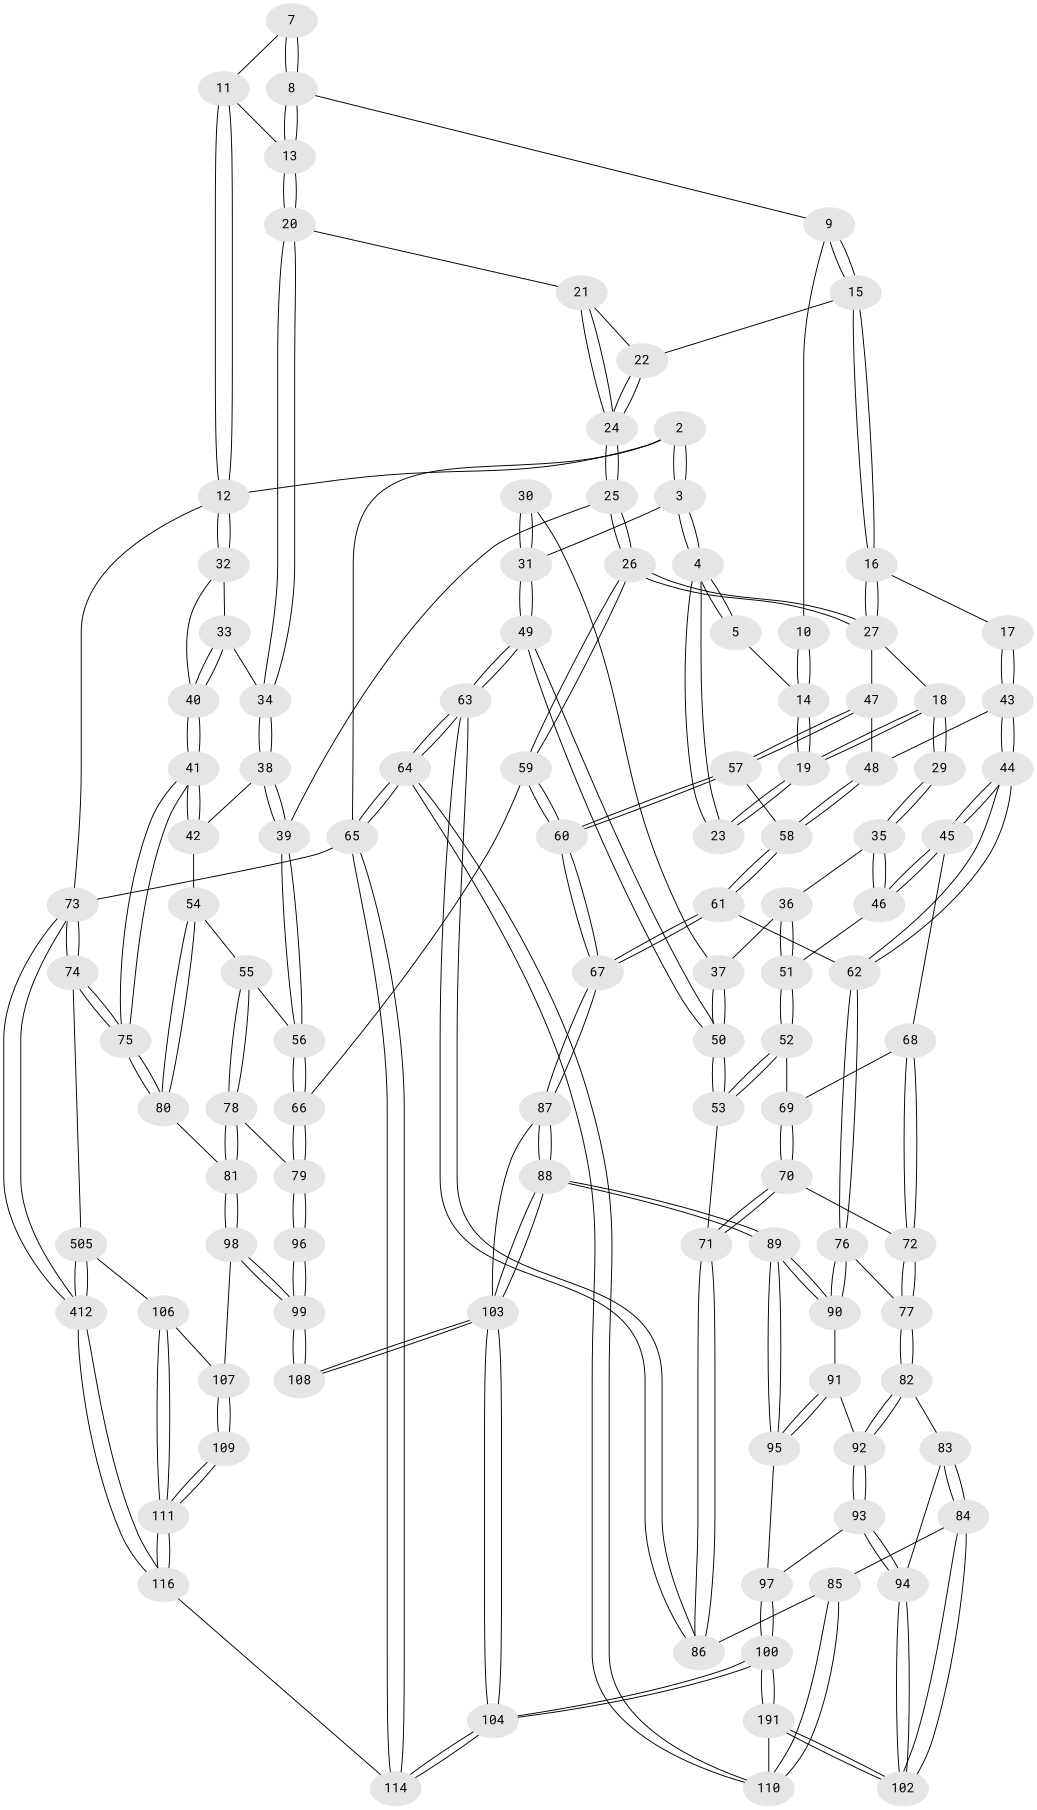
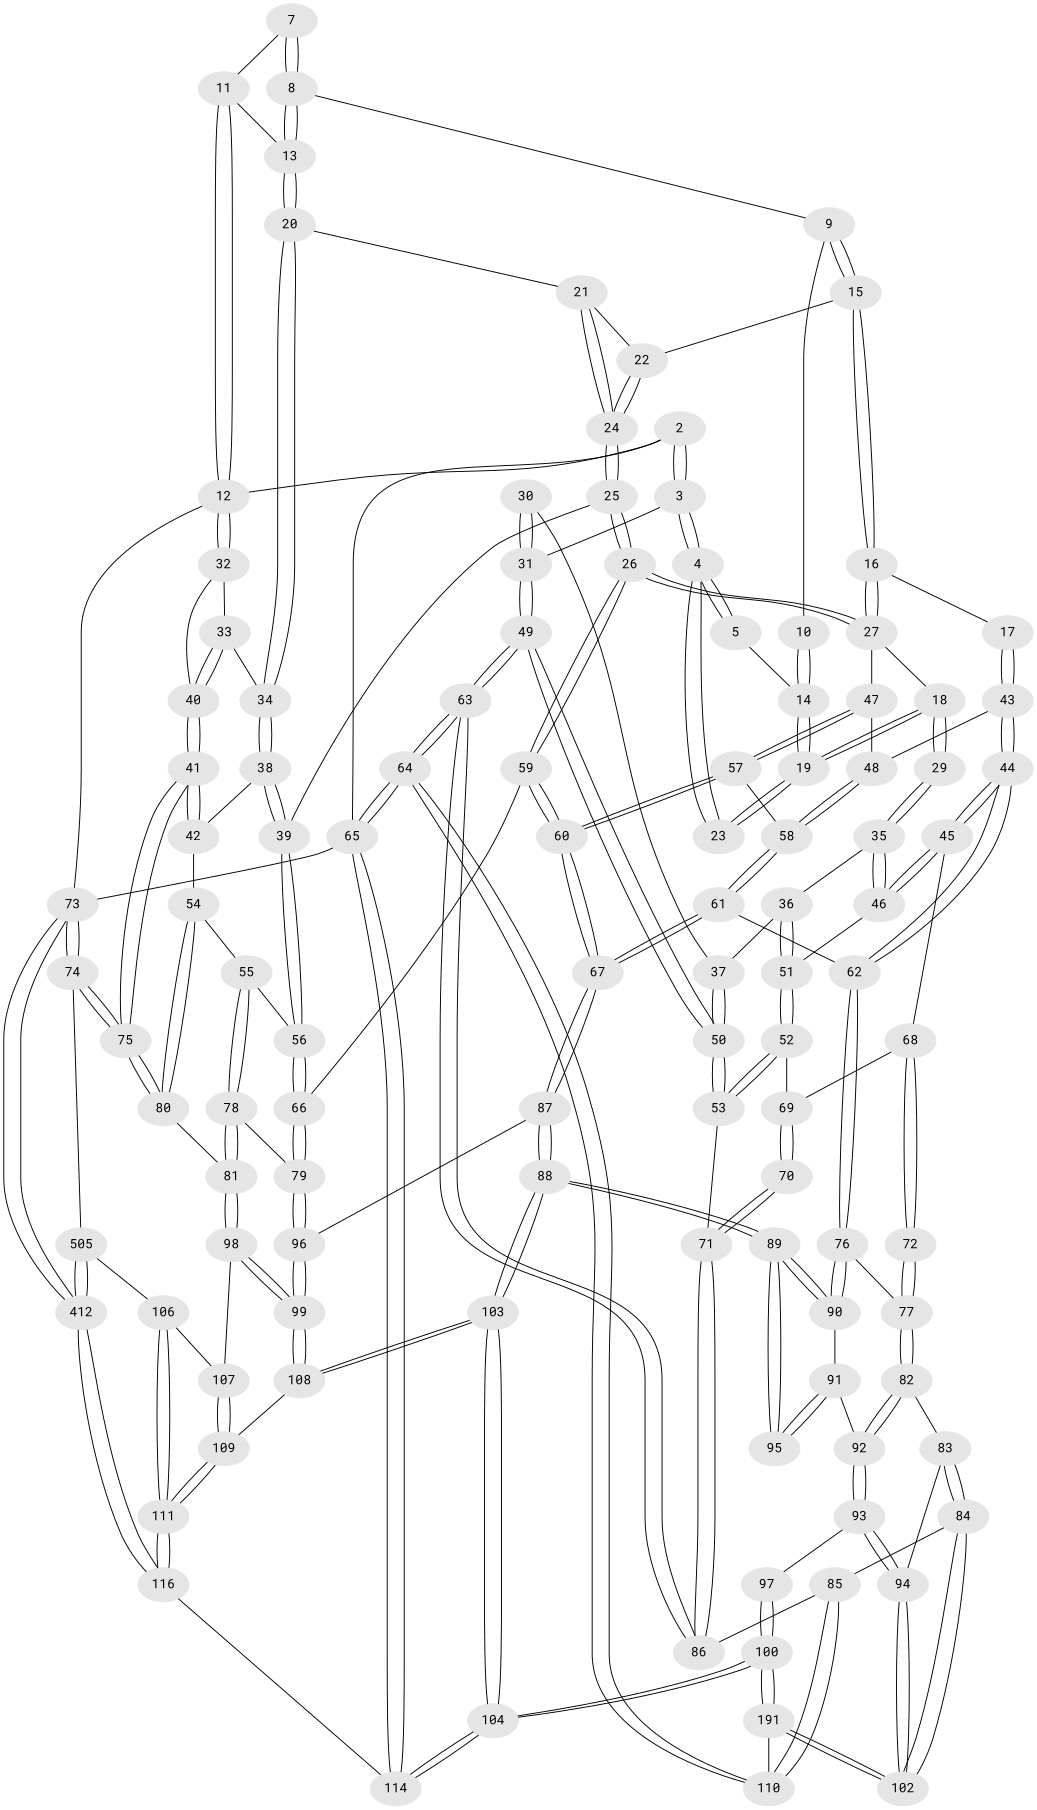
edge "87" -- "103": now "87" -- "96"
edge "70" -- "72": removed
edge "108" -- "109": added
edge "95" -- "97": removed
